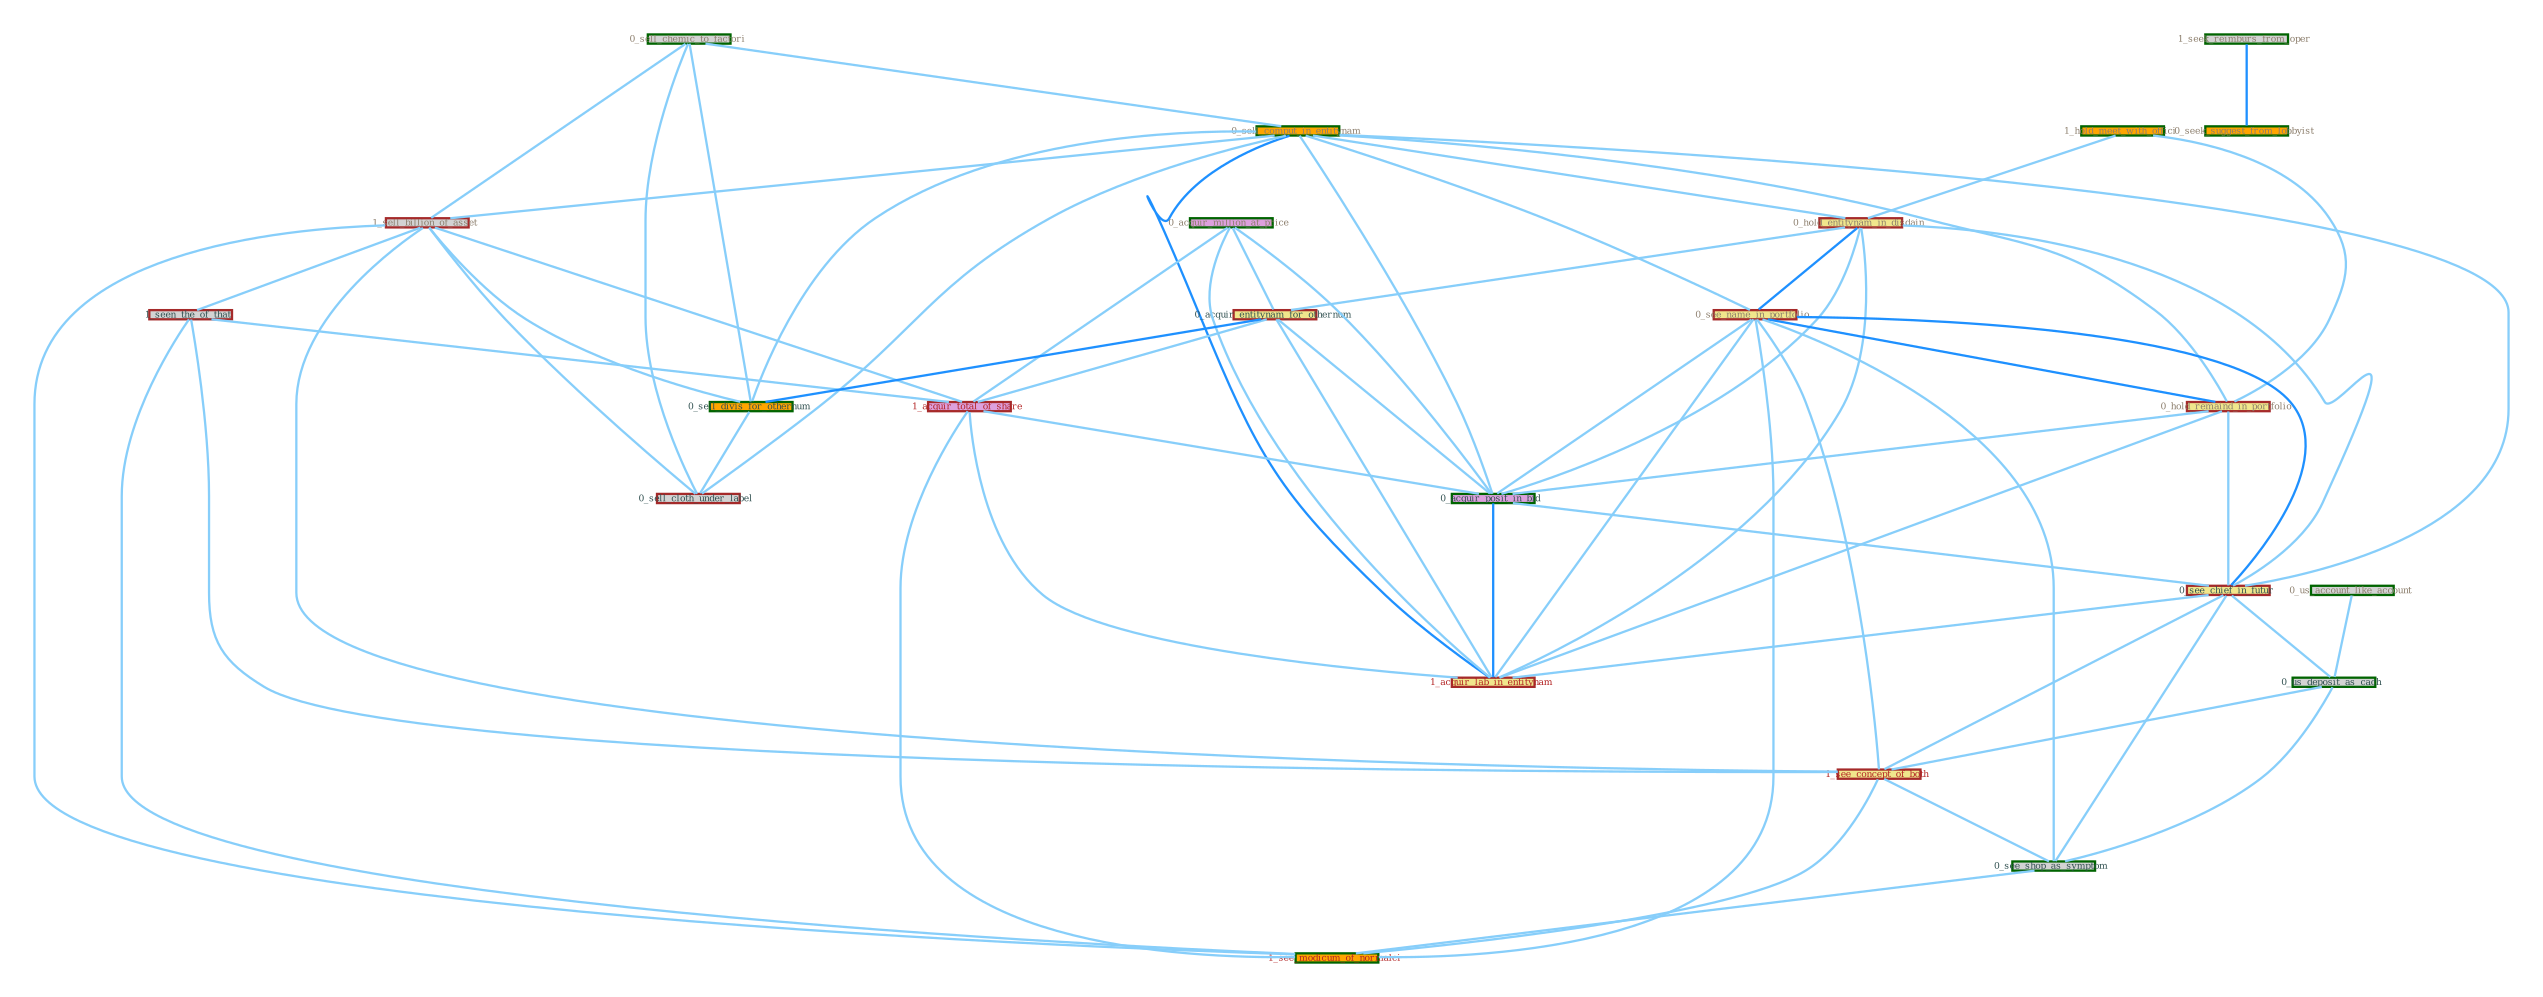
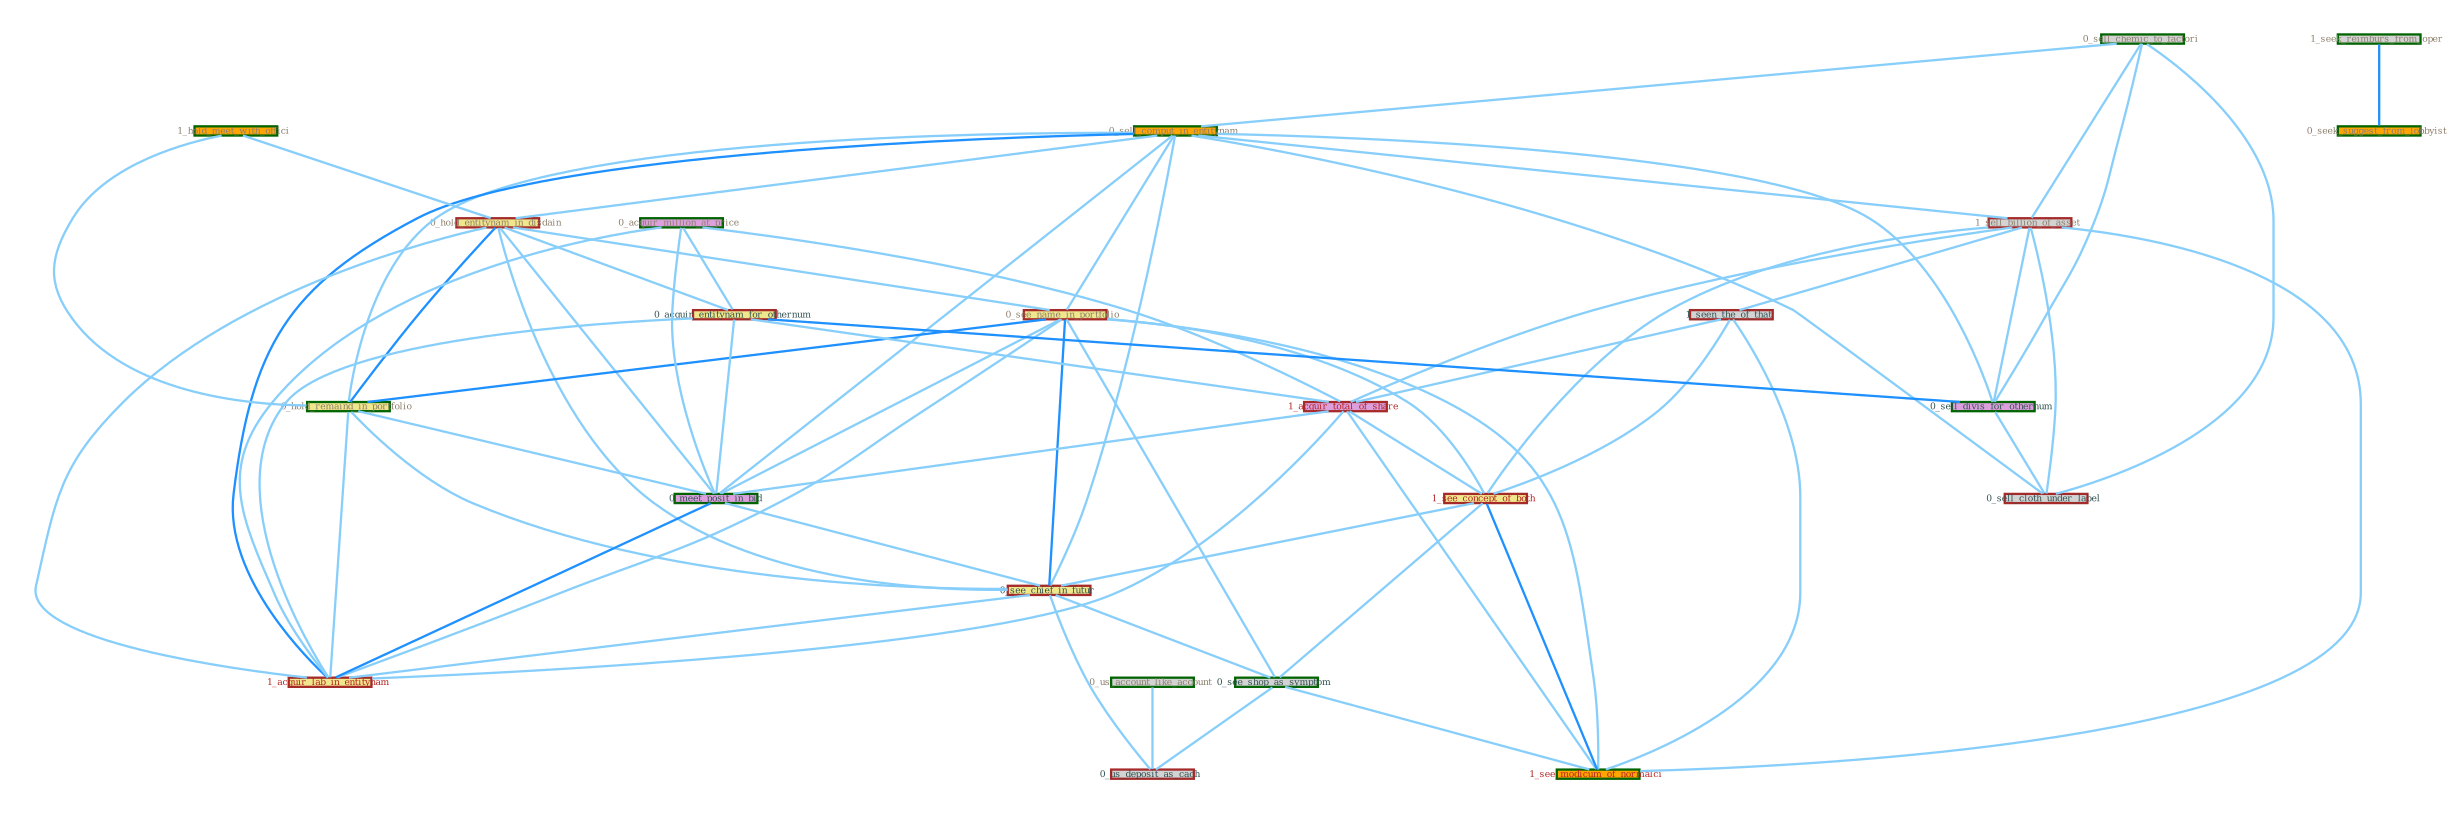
edge "0_hold_entitynam_in_disdain" -- "0_see_name_in_portfolio": color #1e90ff -> #87cefa
edge "0_hold_entitynam_in_disdain" -- "0_hold_remaind_in_portfolio": added
node "0_sell_divis_for_othernum": fillcolor orange -> plum
node "0_hold_remaind_in_portfolio": color brown -> darkgreen
node "0_acquir_posit_in_bid": label "0_acquir_posit_in_bid" -> "0_meet_posit_in_bid"
node "0_us_deposit_as_cach": color darkgreen -> brown
edge "0_us_deposit_as_cach" -- "1_see_concept_of_both": now "1_acquir_total_of_share" -- "1_see_concept_of_both"
edge "1_see_concept_of_both" -- "1_see_modicum_of_normalci": color #87cefa -> #1e90ff
